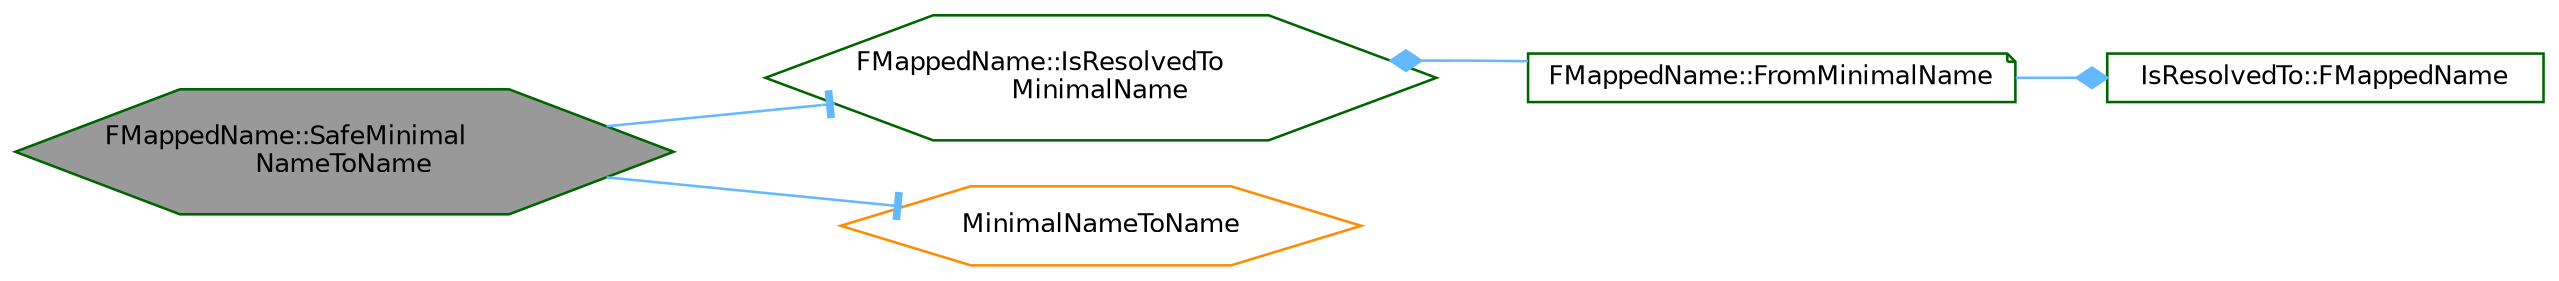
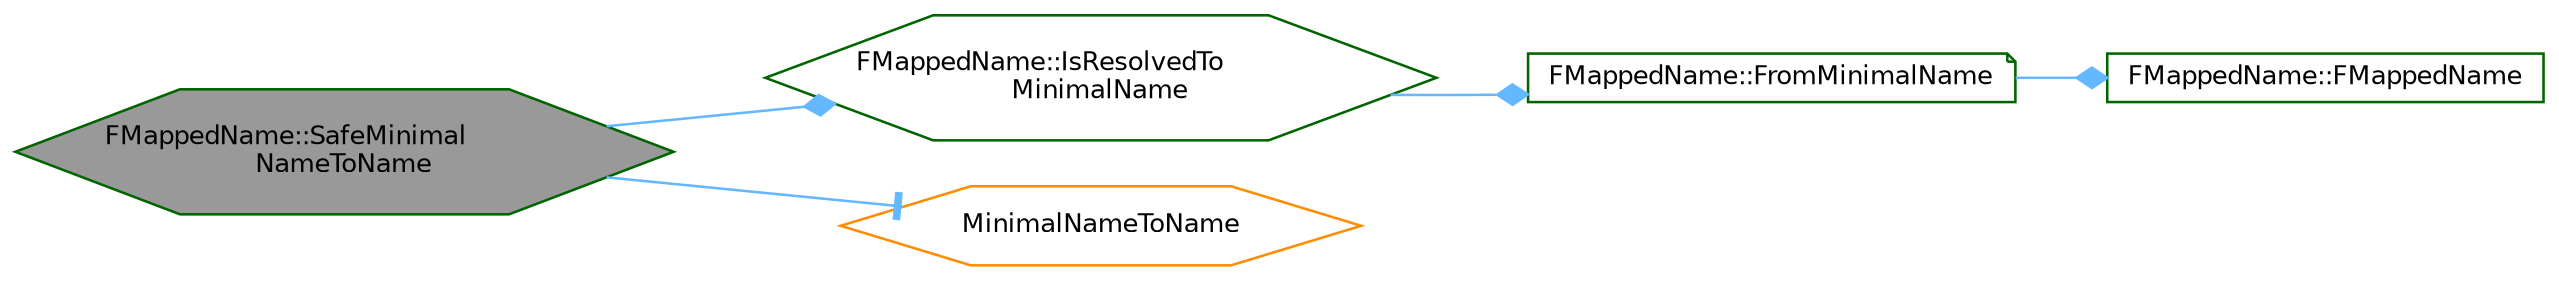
edge "FMappedName::FromMinimalName" -> "FMappedName::IsResolvedTo MinimalName": reversed
node "IsResolvedTo::FMappedName": label "IsResolvedTo::FMappedName" -> "FMappedName::FMappedName"
edge "FMappedName::SafeMinimal NameToName" -> "FMappedName::IsResolvedTo MinimalName": arrowhead tee -> diamond
